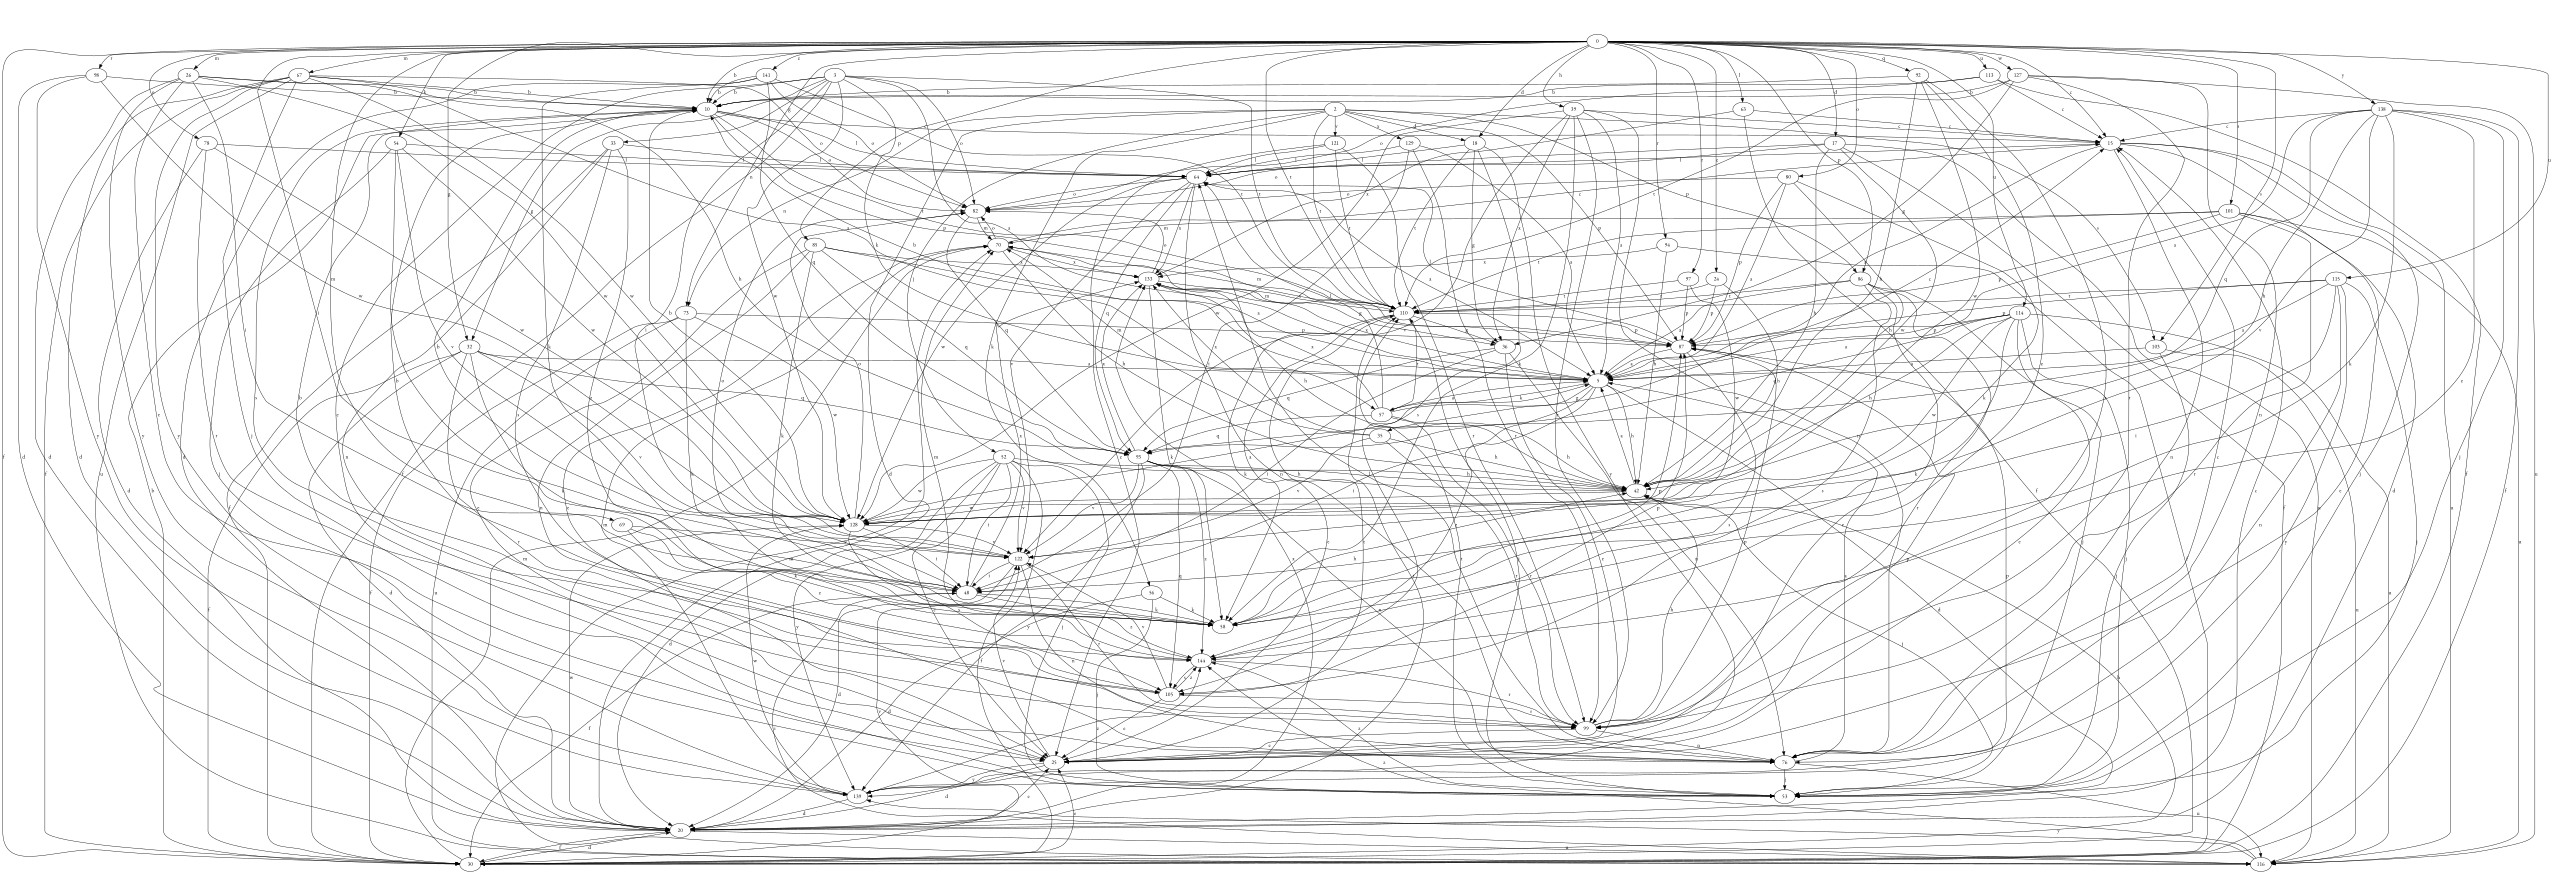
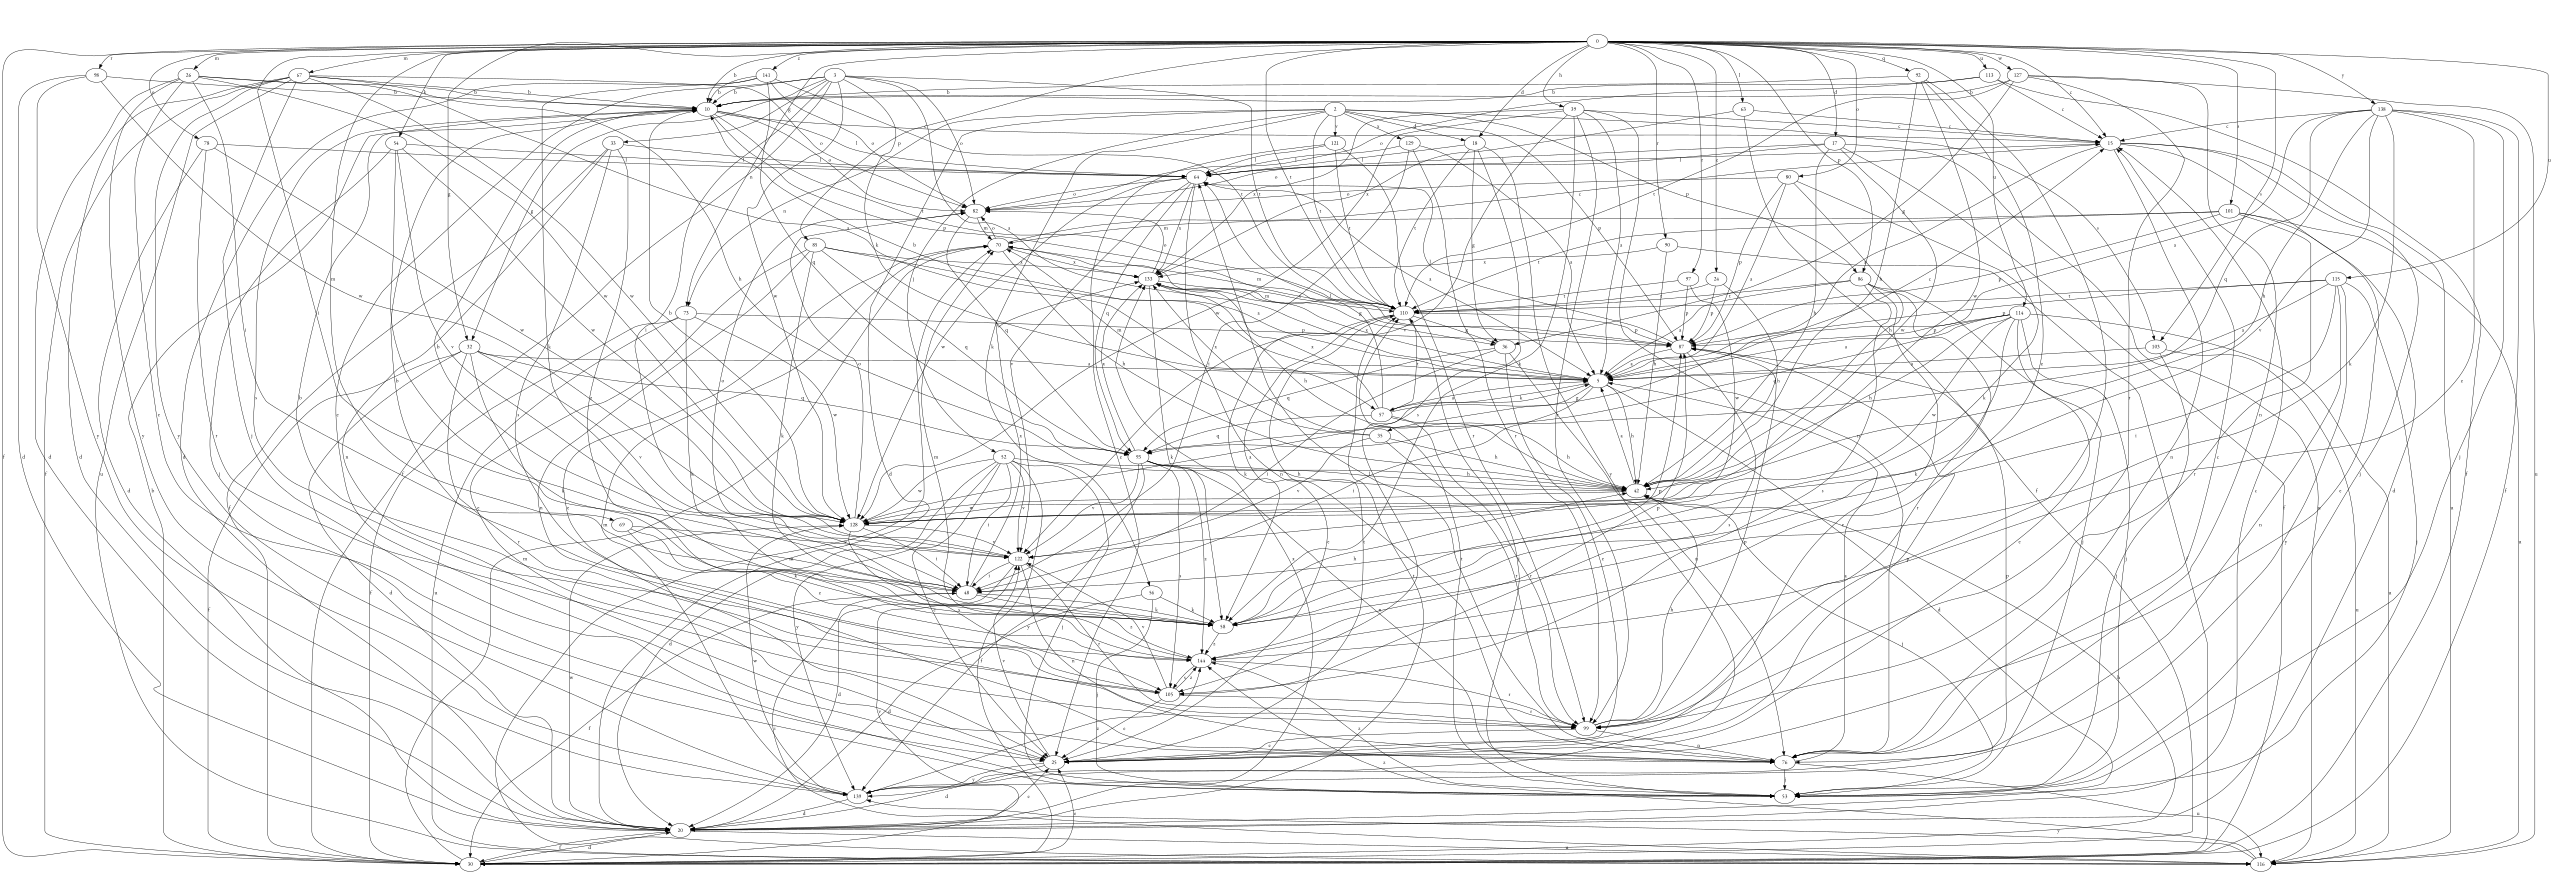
edge "39" -> "36": now "39" -> "133"
node "94": label "94" -> "90"
edge "5" -> "144": now "58" -> "144"
edge "93" -> "105": label "q" -> "s"
